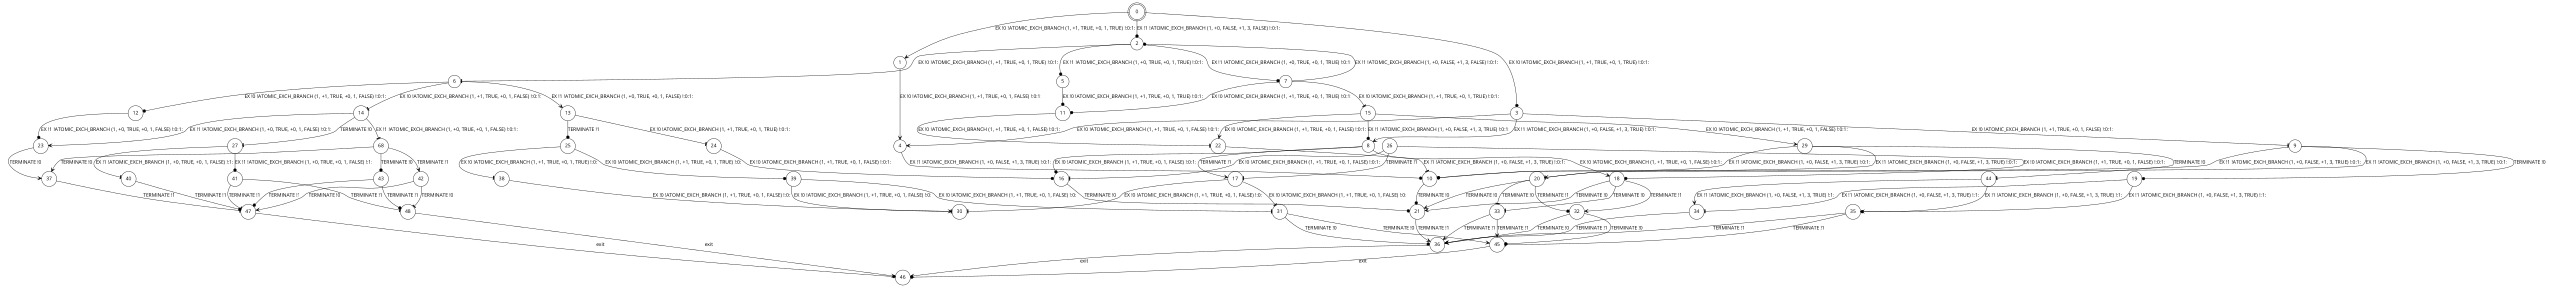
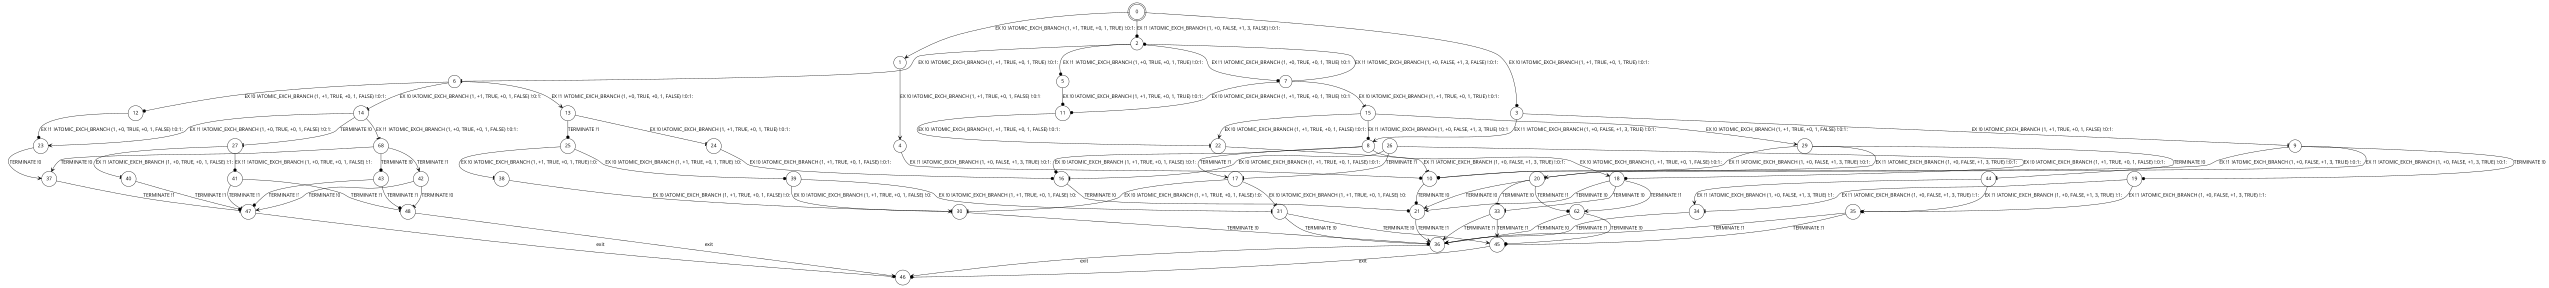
edge "3" -> "4": removed, label "EX !0 !ATOMIC_EXCH_BRANCH (1, +1, TRUE, +0, 1, FALSE) !:0:1:"
node "32": label "32" -> "62"
edge "30" -> "36": added, label "TERMINATE !0"
